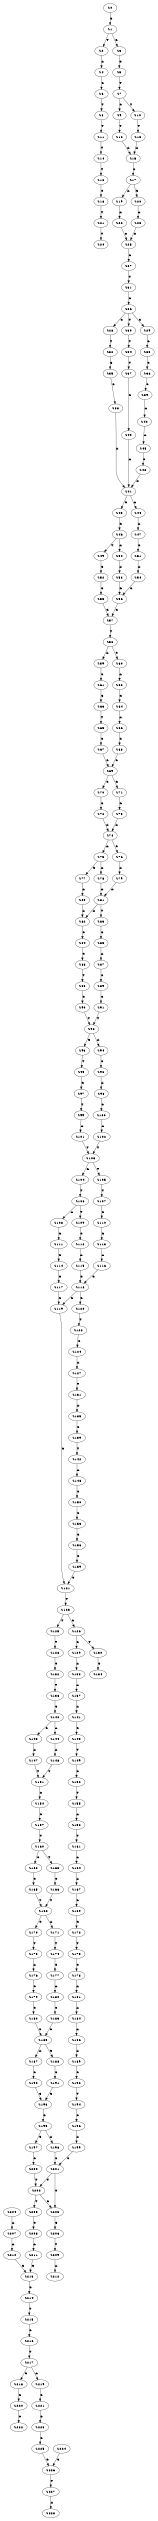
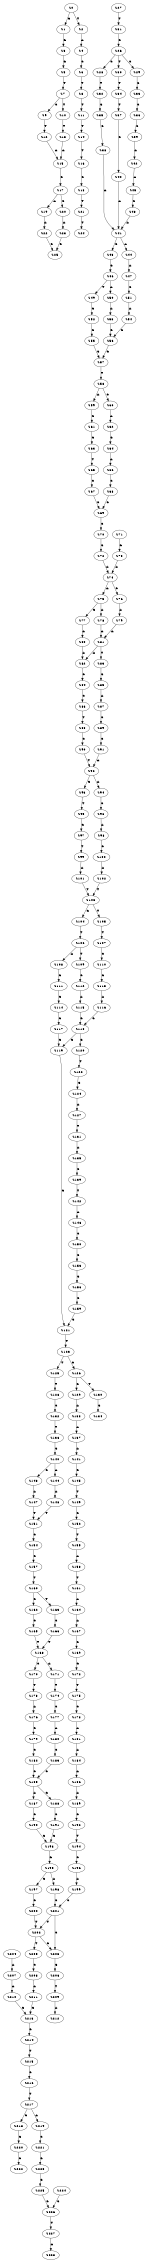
edge "S1" -> "S2": now "S0" -> "S2"
edge "S25" -> "S27": removed, label "C"
edge "S69" -> "S71": removed, label "G"
edge "S91" -> "S92": label "T" -> "A"
